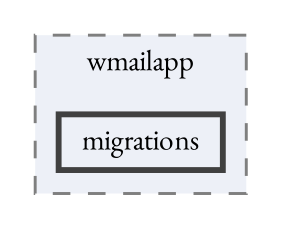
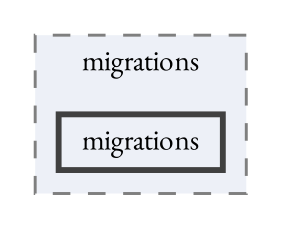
cluster "wmailapp": label "wmailapp" -> "migrations"
